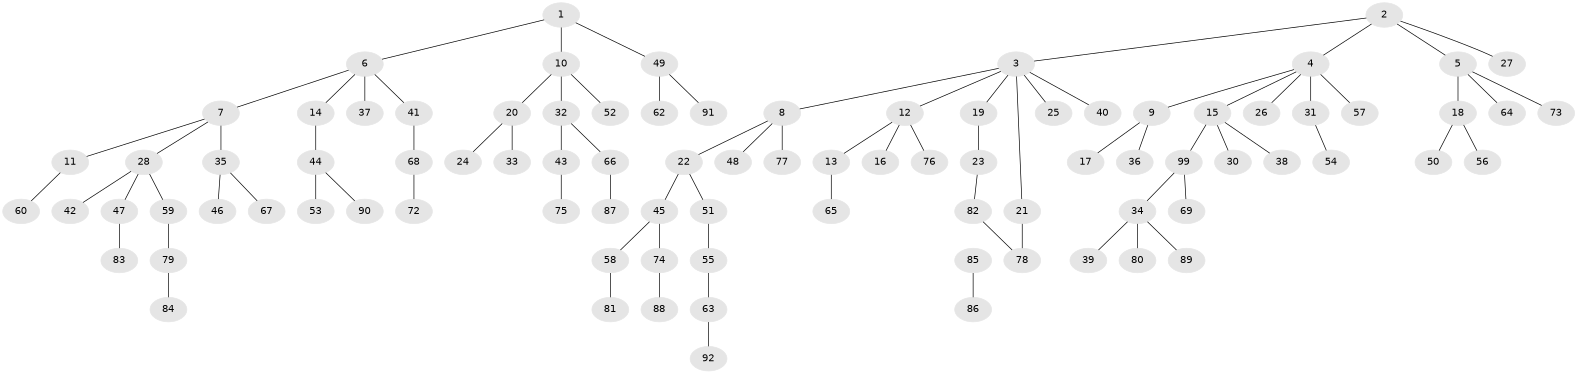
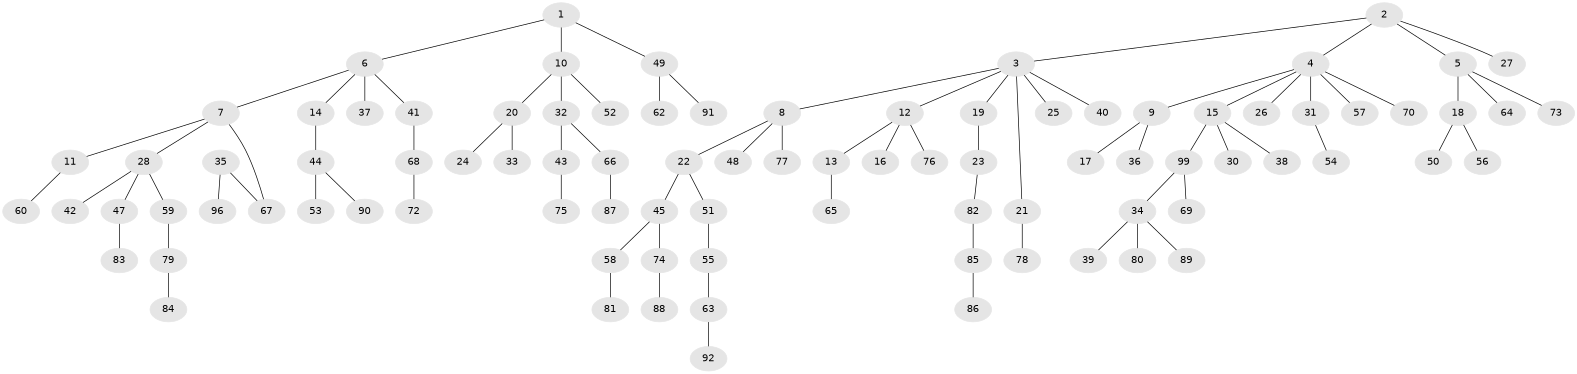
node "70": added
edge "7" -- "35": now "7" -- "67"
node "46": label "46" -> "96"
edge "82" -- "78": now "82" -- "85"
